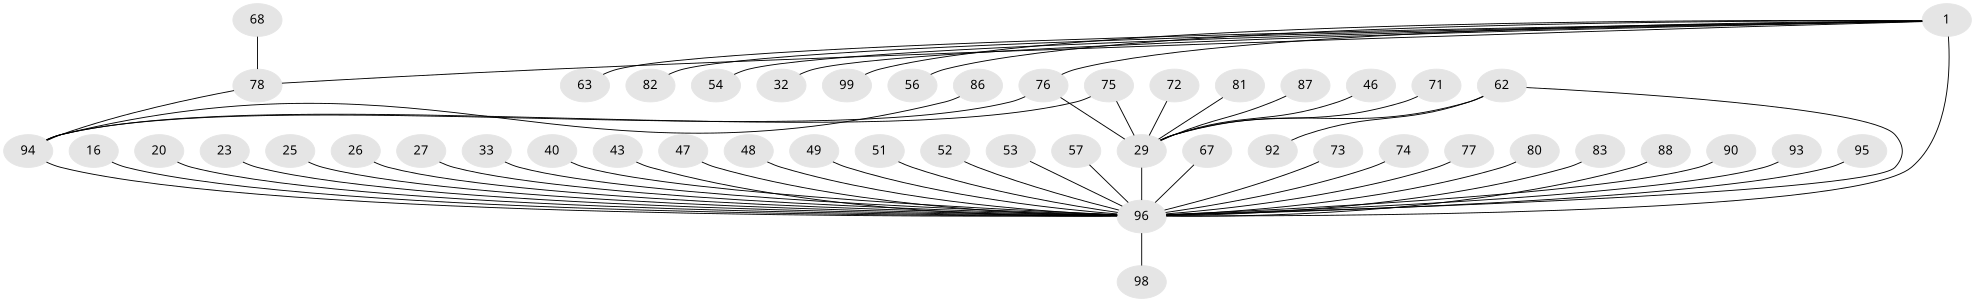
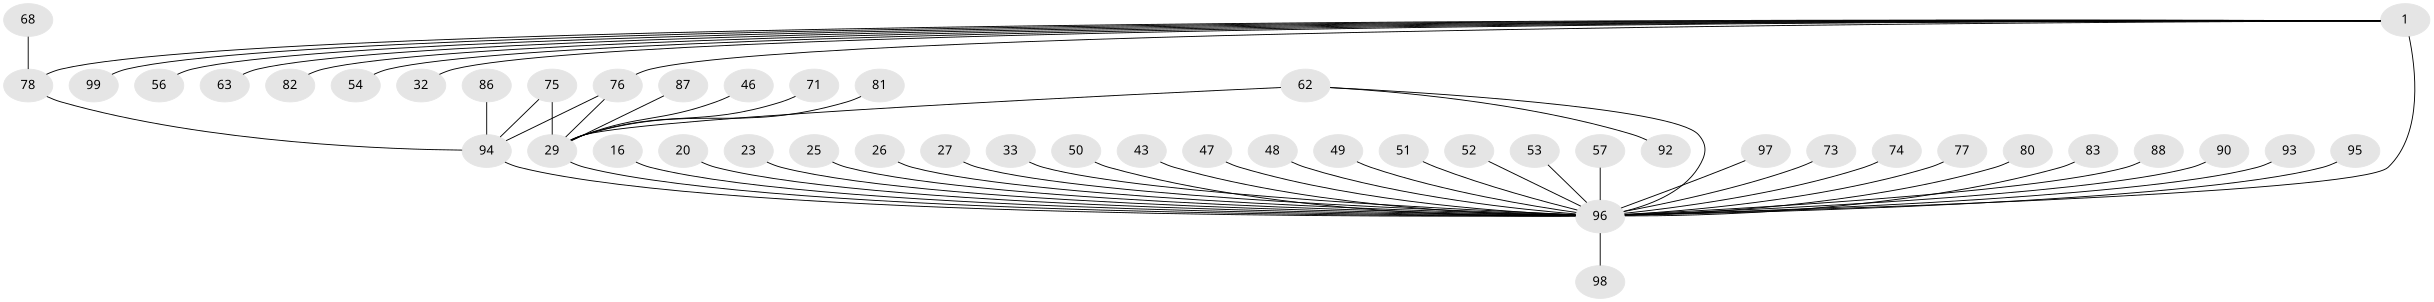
node "72": removed
node "40": label "40" -> "50"
node "67": label "67" -> "97"
